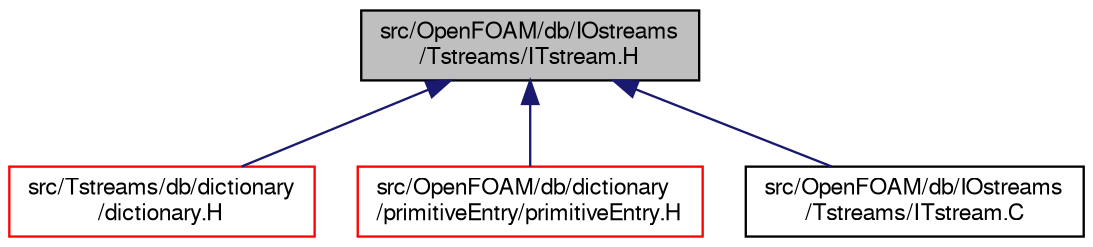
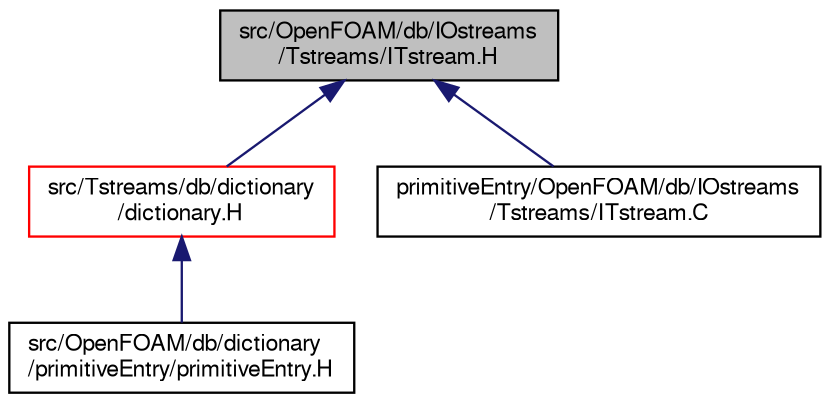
edge "src/OpenFOAM/db/dictionary /primitiveEntry/primitiveEntry.H" -> "src/OpenFOAM/db/IOstreams /Tstreams/ITstream.H": now "src/OpenFOAM/db/dictionary /primitiveEntry/primitiveEntry.H" -> "src/Tstreams/db/dictionary /dictionary.H"
node "src/OpenFOAM/db/dictionary /primitiveEntry/primitiveEntry.H": color red -> black
node "src/OpenFOAM/db/IOstreams /Tstreams/ITstream.C": label "src/OpenFOAM/db/IOstreams /Tstreams/ITstream.C" -> "primitiveEntry/OpenFOAM/db/IOstreams /Tstreams/ITstream.C"
